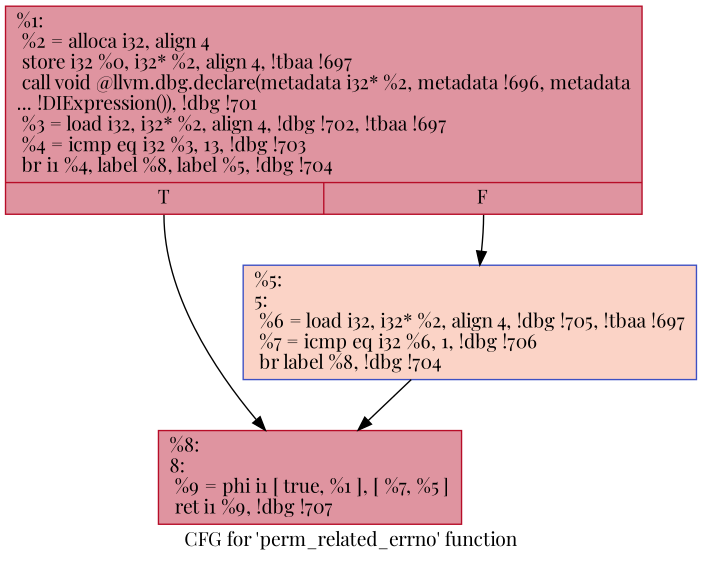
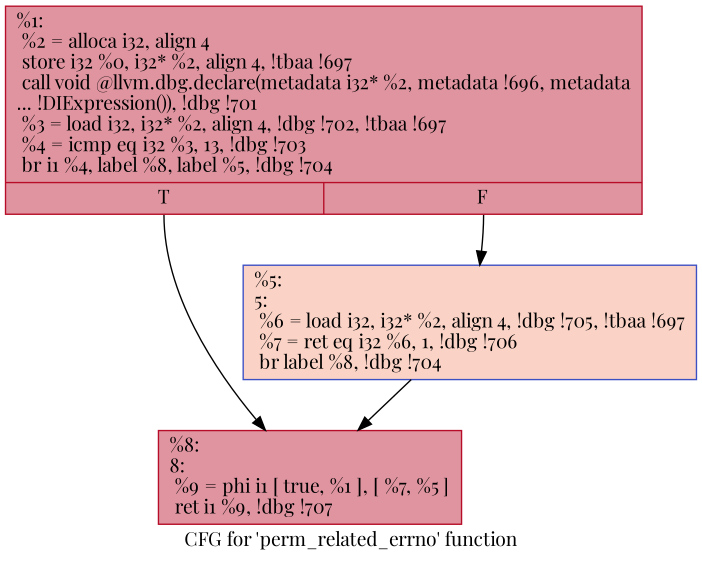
node "%5:": text "%7 = icmp eq i32 %6, 1, !dbg !706" -> "%7 = ret eq i32 %6, 1, !dbg !706"
